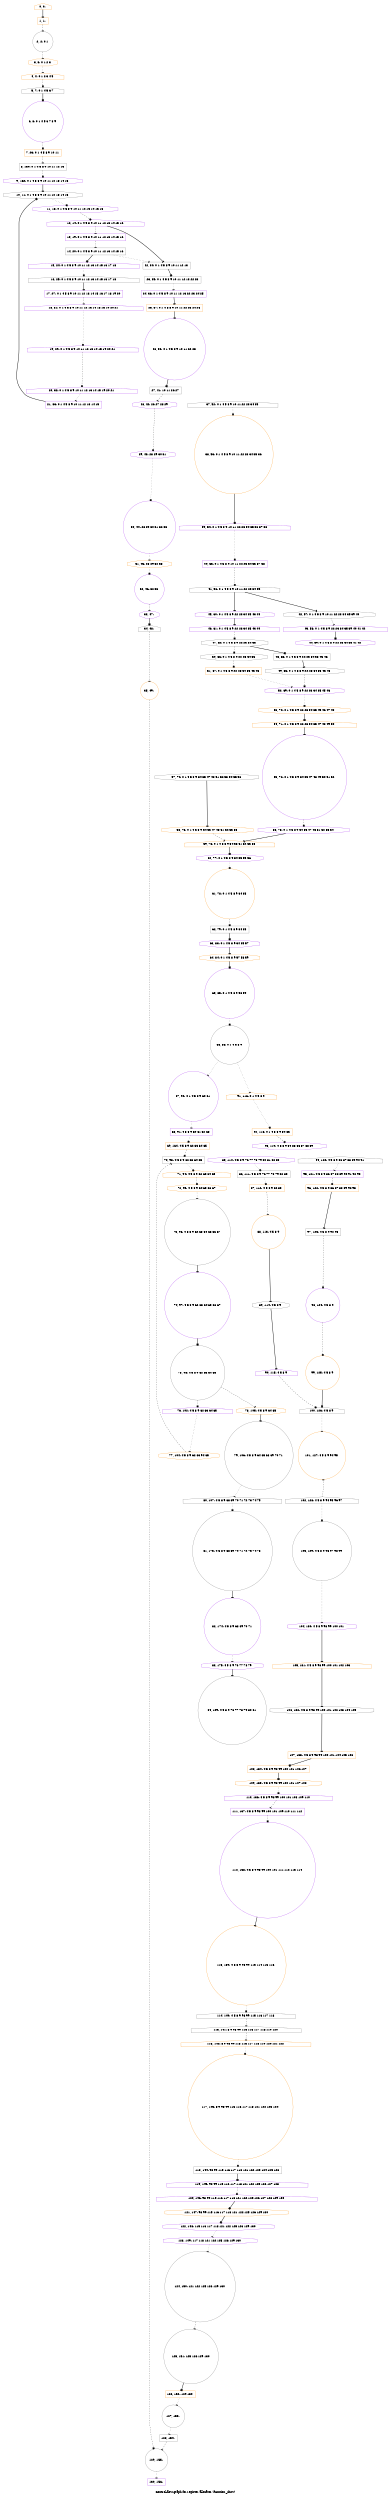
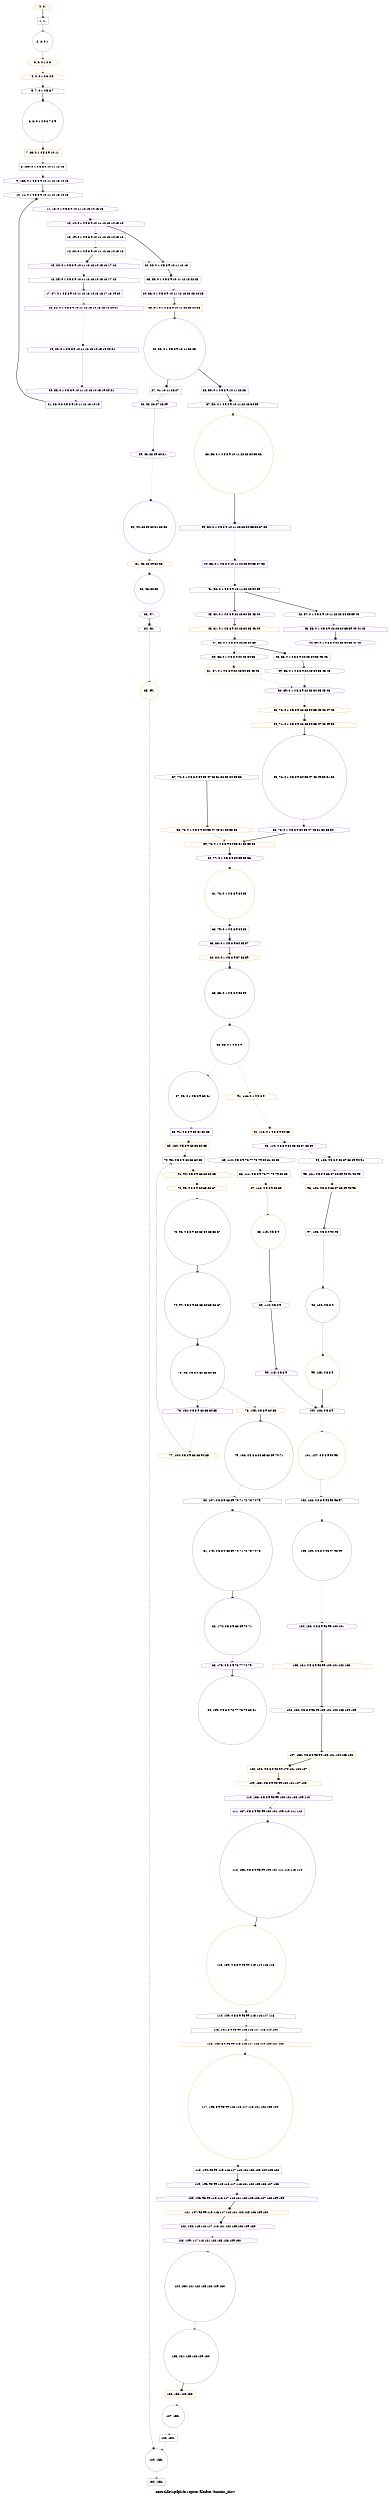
node "1, 1:": color darkorange -> purple
edge "10, 11: 0 1 4 5 8 9 10 11 12 13 14 15" -> "11, 13: 0 1 4 5 8 9 10 11 12 13 14 15 16": removed
node "36, 50: 0 1 4 5 8 9 10 11 22 23": added
node "21, 33: 0 1 4 5 8 9 10 11 12 13 14 15": label "21, 33: 0 1 4 5 8 9 10 11 12 13 14 15" -> "21, 33: 0 6 4 5 8 9 10 11 12 13 14 15"
edge "32, 46: 32 33" -> "33, 47:": removed
node "46, 61: 0 1 4 5 8 9 22 23 34 35 43 44": color purple -> darkorange
node "57, 74: 0 1 4 5 8 9 34 35 47 48 51 52 53 54 55 56": label "57, 74: 0 1 4 5 8 9 34 35 47 48 51 52 53 54 55 56" -> "57, 74: 0 1 4 5 8 9 34 35 47 48 51 52 53 84 55 56"
edge "93, 119: 4 5 8 9 84 85 86 87 88 89" -> "94, 120: 4 5 8 9 86 87 88 89 90 91": added
node "71, 94: 4 5 8 9 62 63 64 65": label "71, 94: 4 5 8 9 62 63 64 65" -> "91, 94: 4 5 8 9 62 63 64 65"
node "79, 106: 4 5 8 9 64 65 68 69 70 71": label "79, 106: 4 5 8 9 64 65 68 69 70 71" -> "79, 106: 4 5 8 8 64 65 68 69 70 71"
edge "102, 128: 4 5 8 9 94 95 96 97" -> "101, 127: 4 5 8 9 94 95": reversed
node "108, 134: 4 5 8 9 98 99 100 101 106 107": label "108, 134: 4 5 8 9 98 99 100 101 106 107" -> "108, 134: 4 5 8 9 98 99 170 101 106 107"
